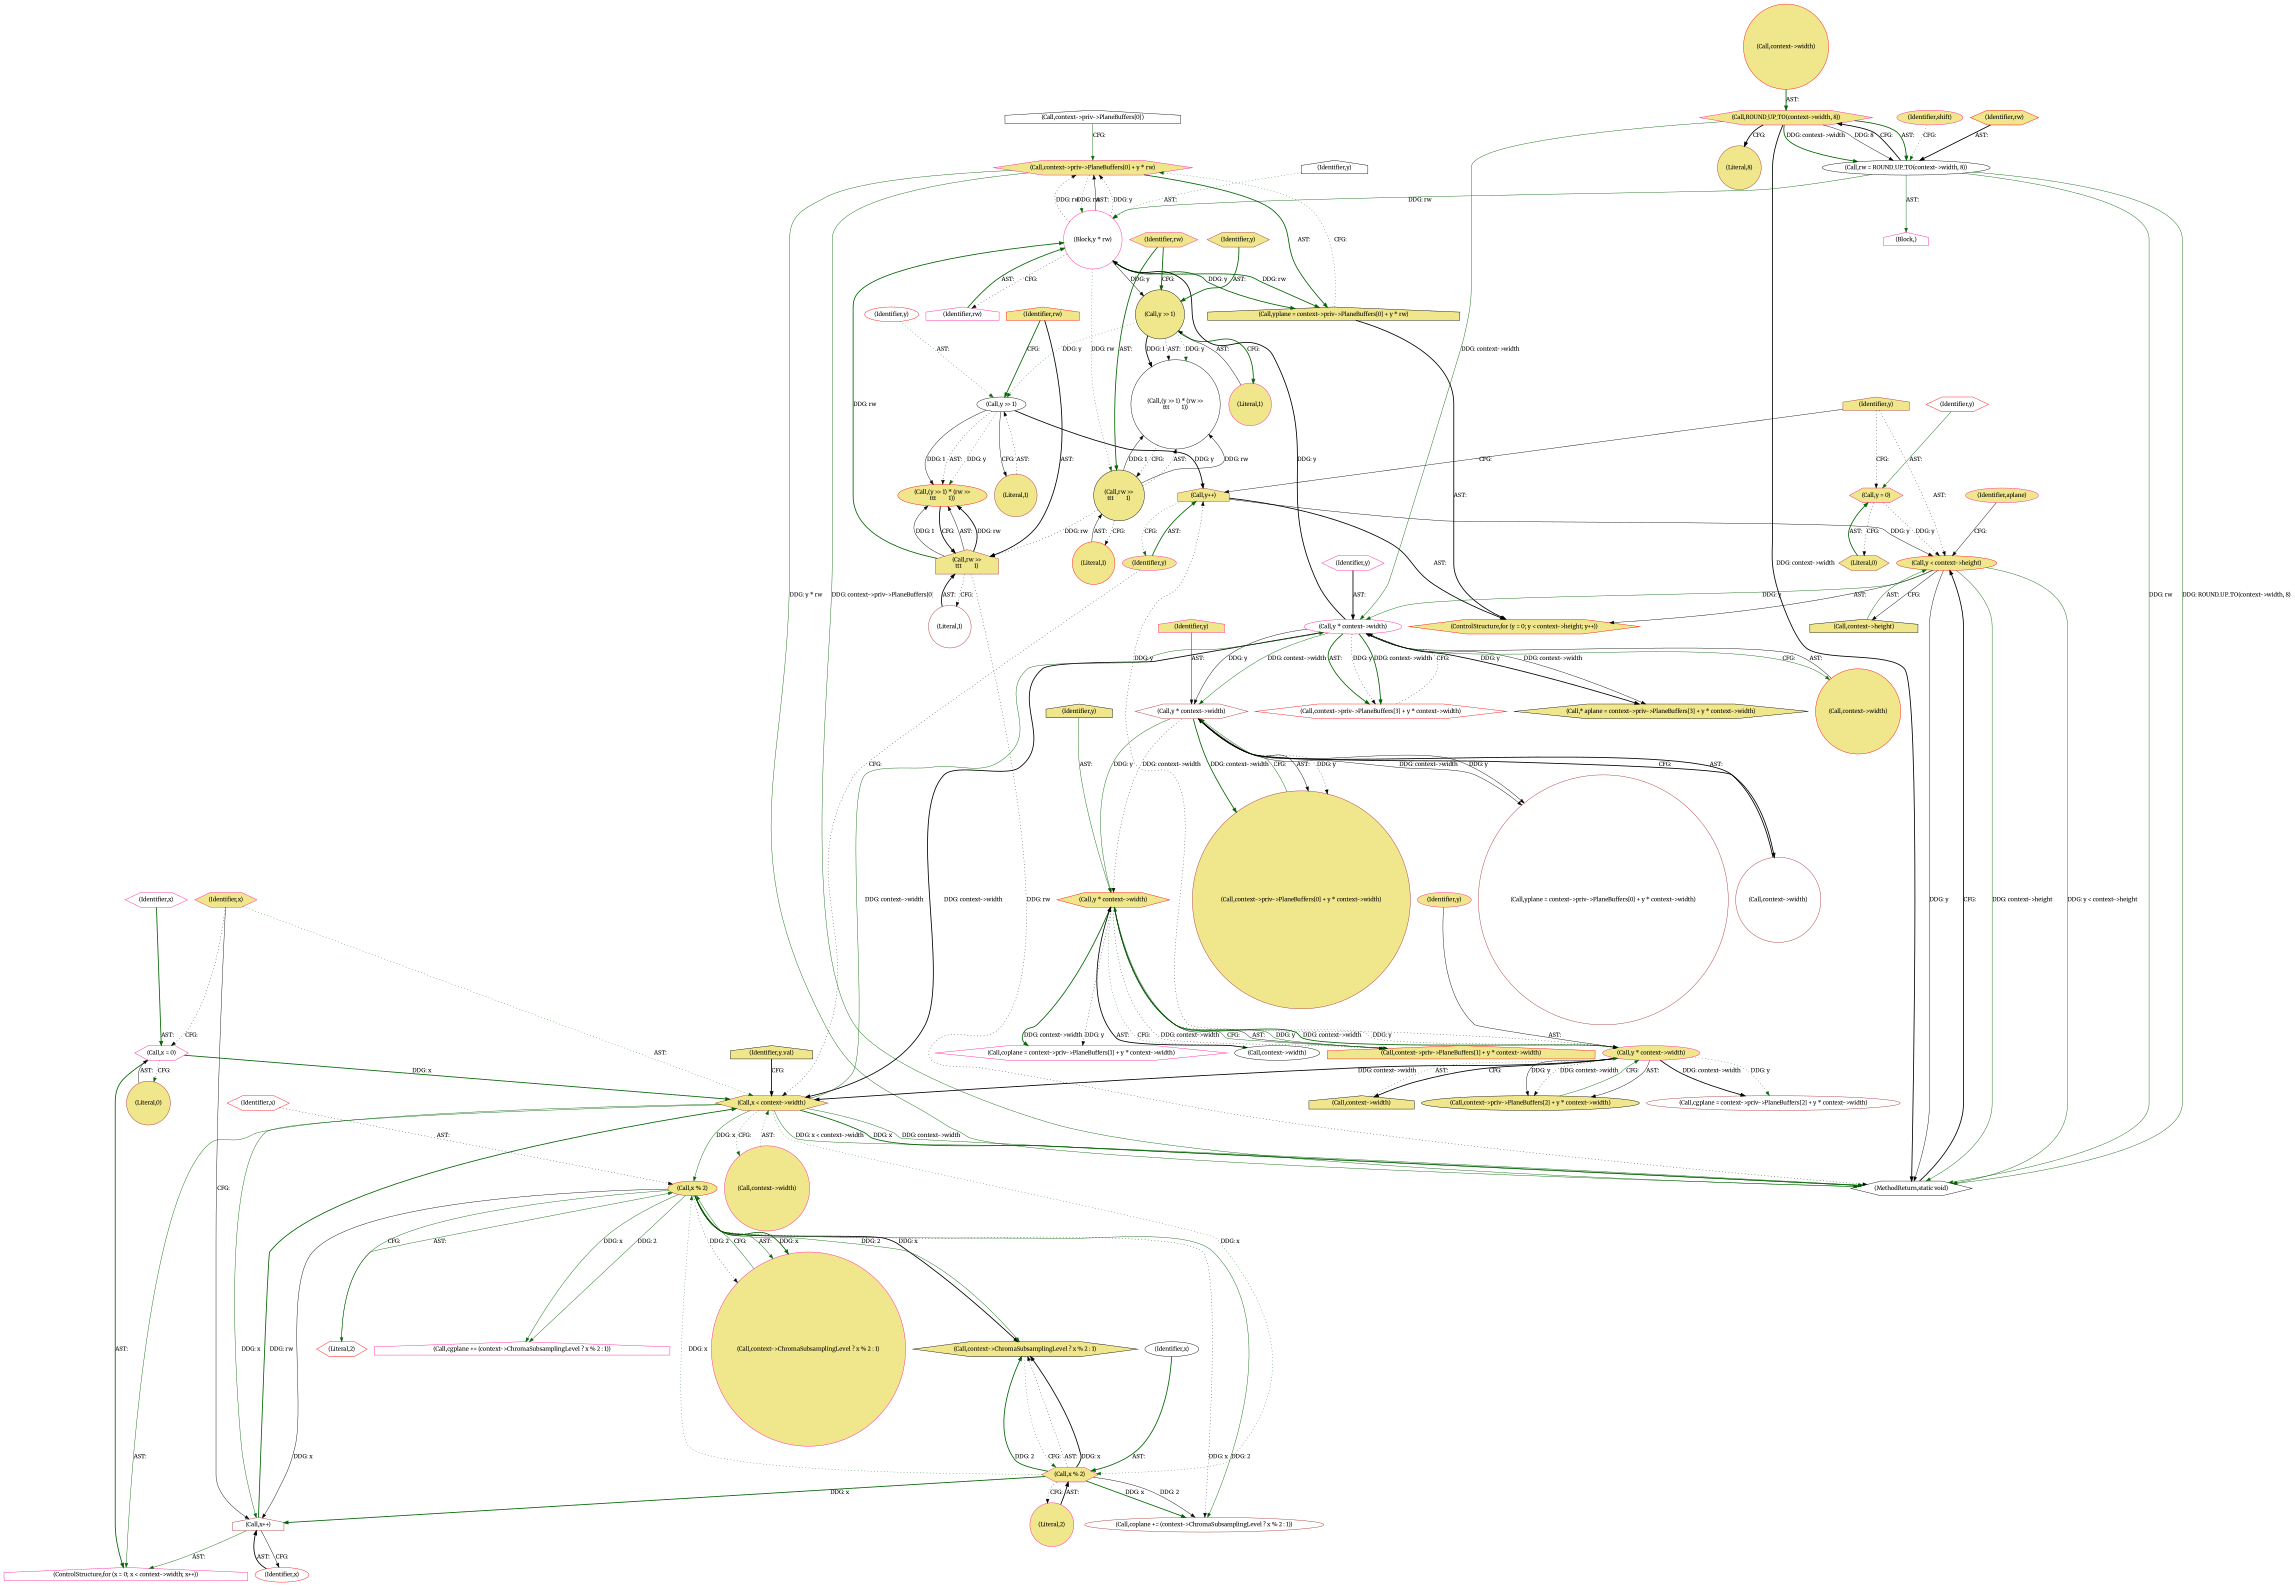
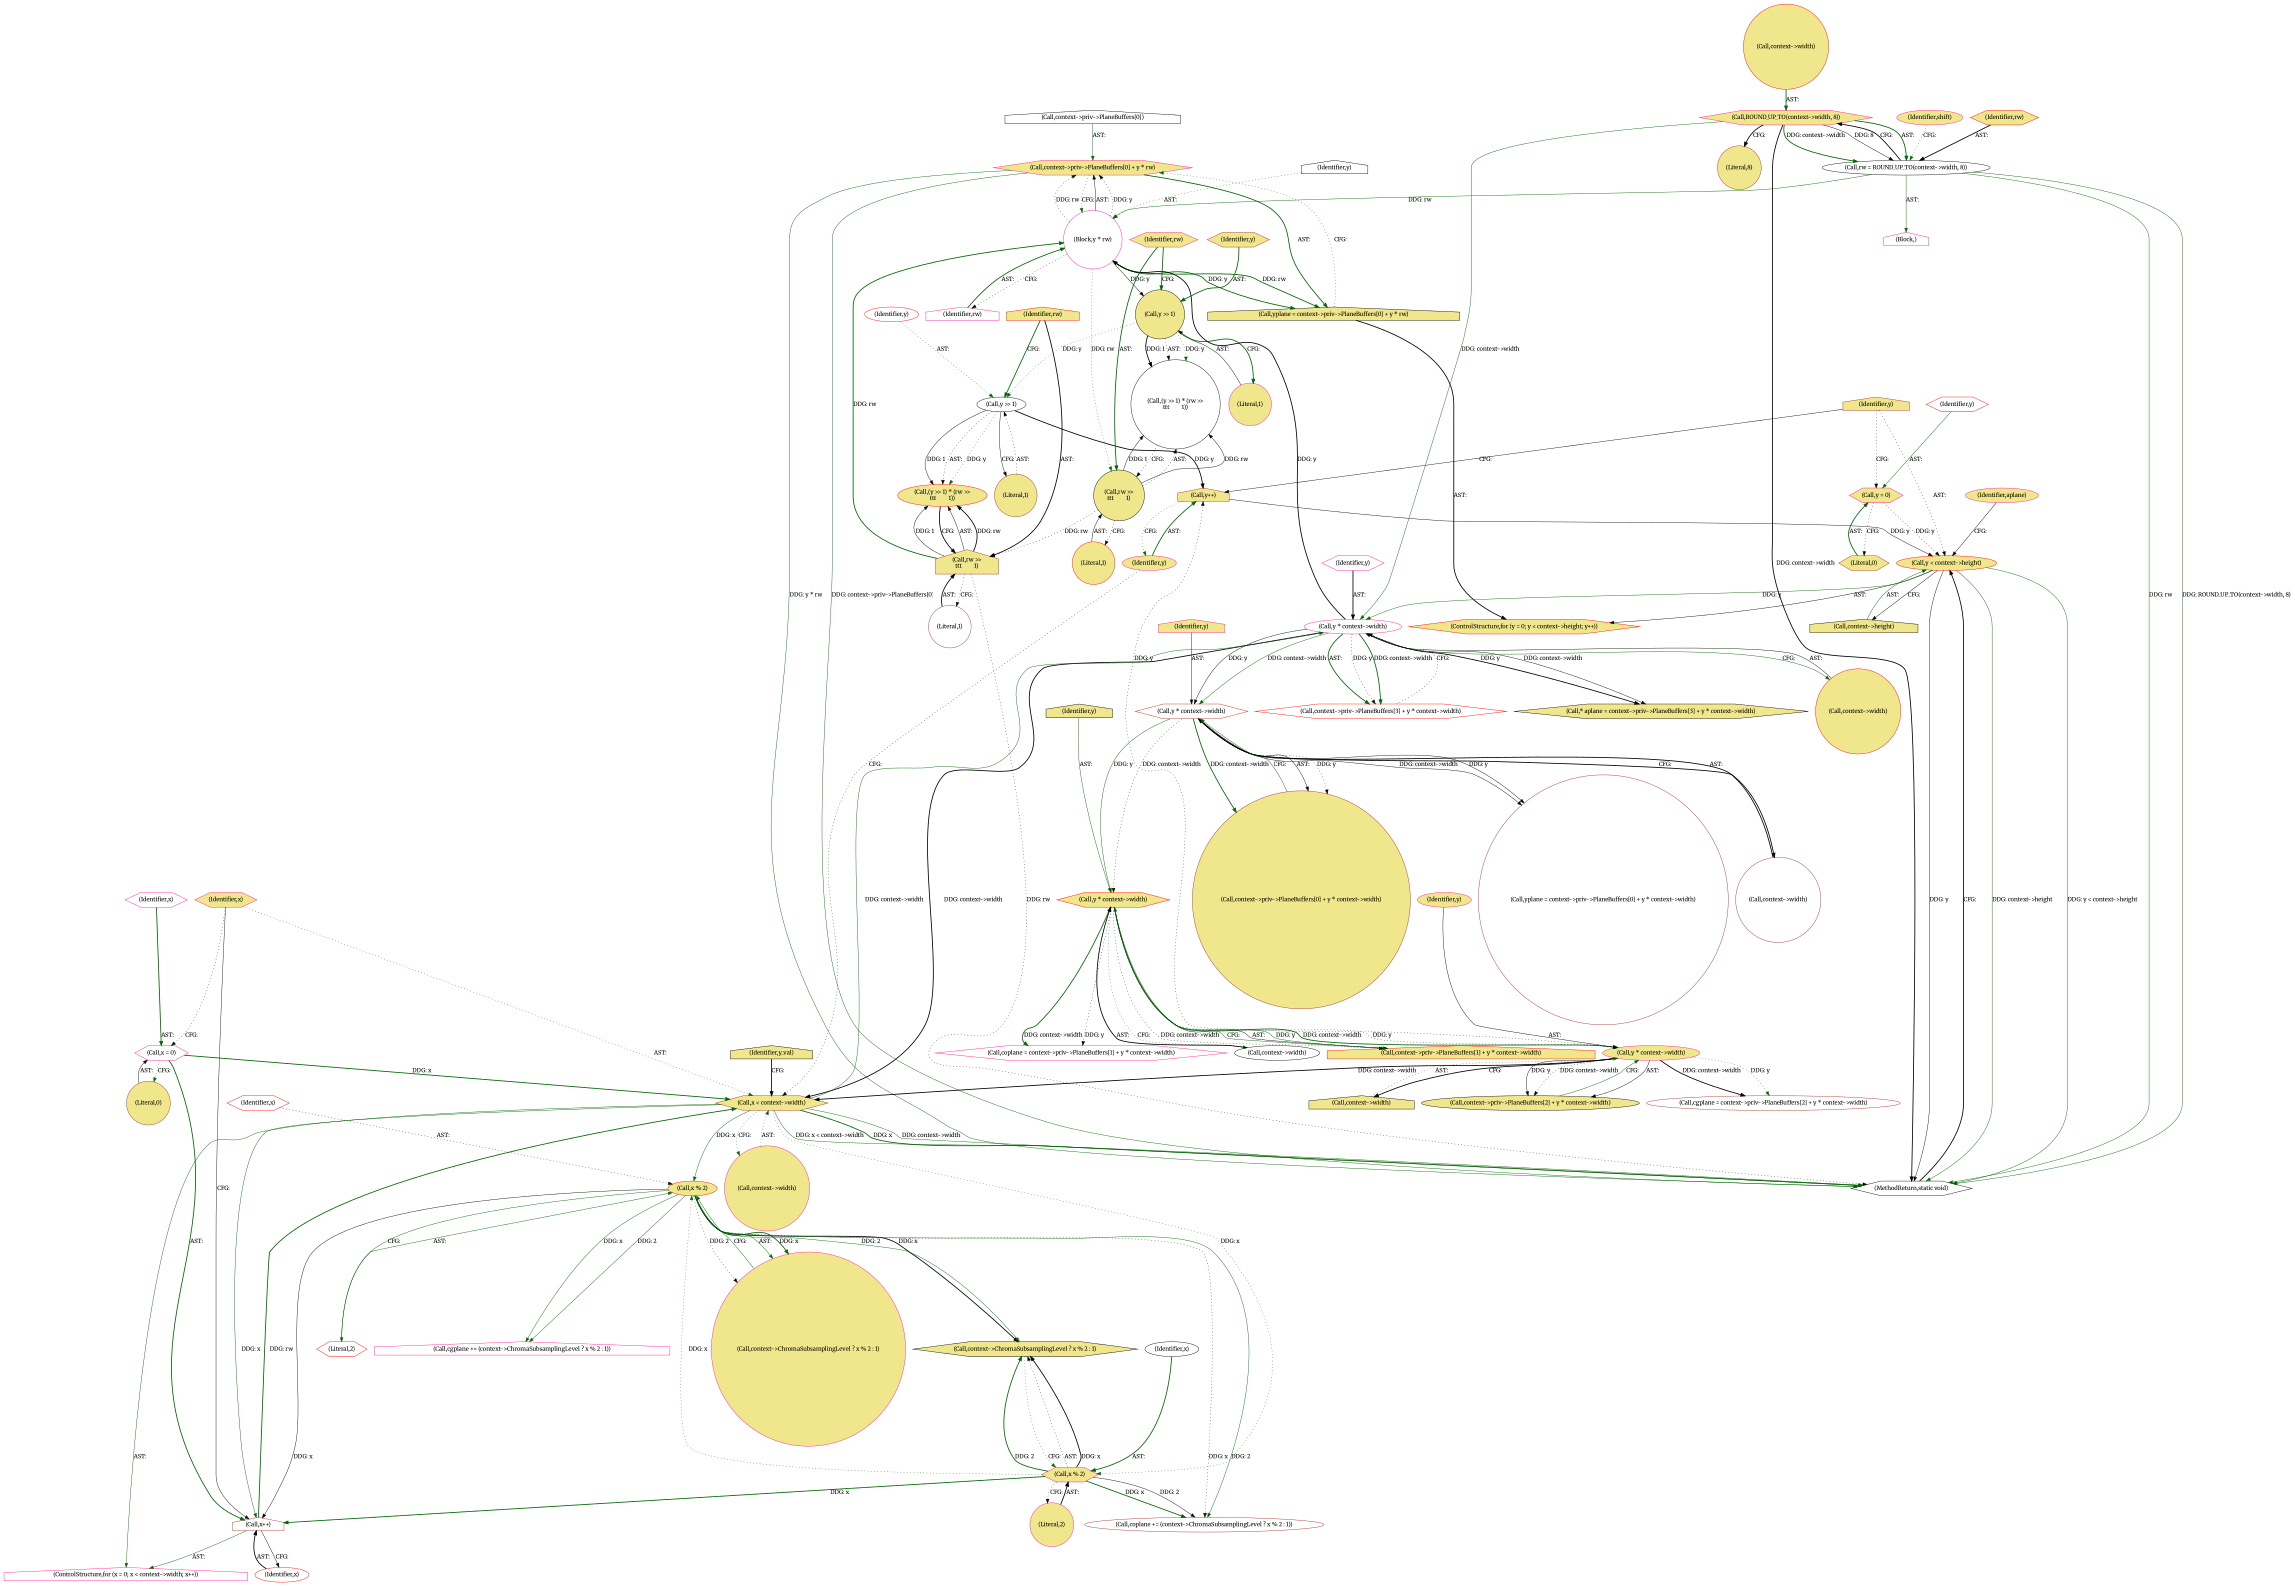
edge "(Call,context->priv->PlaneBuffers[0])" -> "(Call,context->priv->PlaneBuffers[0] + y * rw)": label "CFG: " -> "AST: "
edge "(Call,context->priv->PlaneBuffers[0] + y * rw)" -> "(Block,y * rw)": label "DDG: rw" -> "CFG: "
edge "(Call,y++)" -> "(ControlStructure,for (y = 0; y < context->height; y++))": removed, label "AST:"
edge "(Call,x = 0)" -> "(ControlStructure,for (x = 0; x < context->width; x++))": now "(Call,x = 0)" -> "(Call,x++)"
